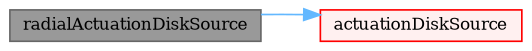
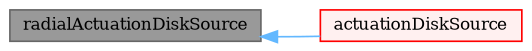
edge "radialActuationDiskSource" -> "actuationDiskSource": reversed
